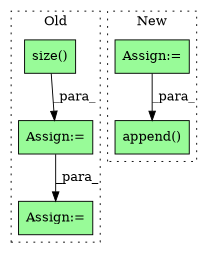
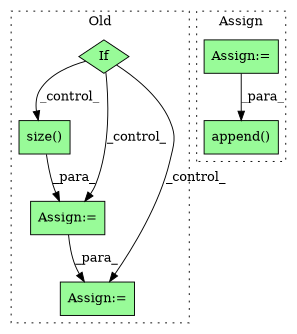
cluster "New": label "New" -> "Assign"
node "If": added
